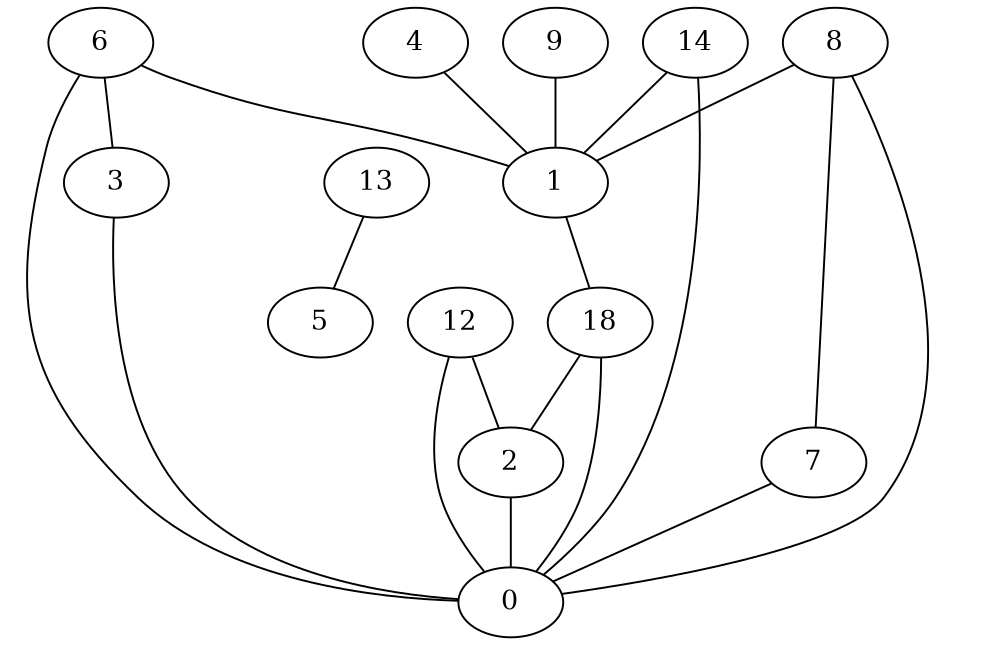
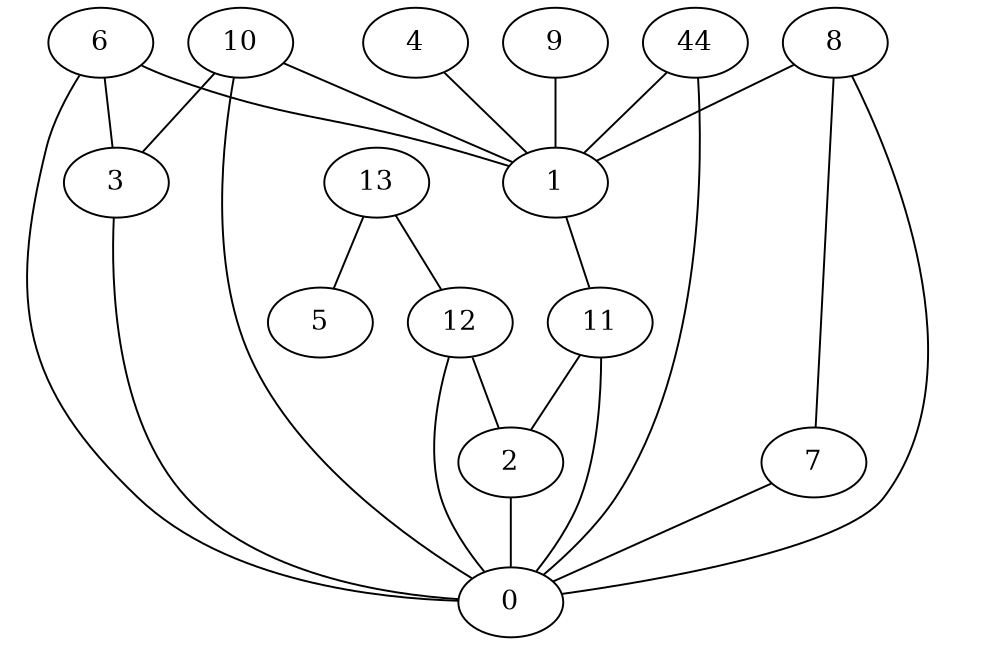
node "10": added
node "14": label "14" -> "44"
edge "12" -> "13": added
node "18": label "18" -> "11"
